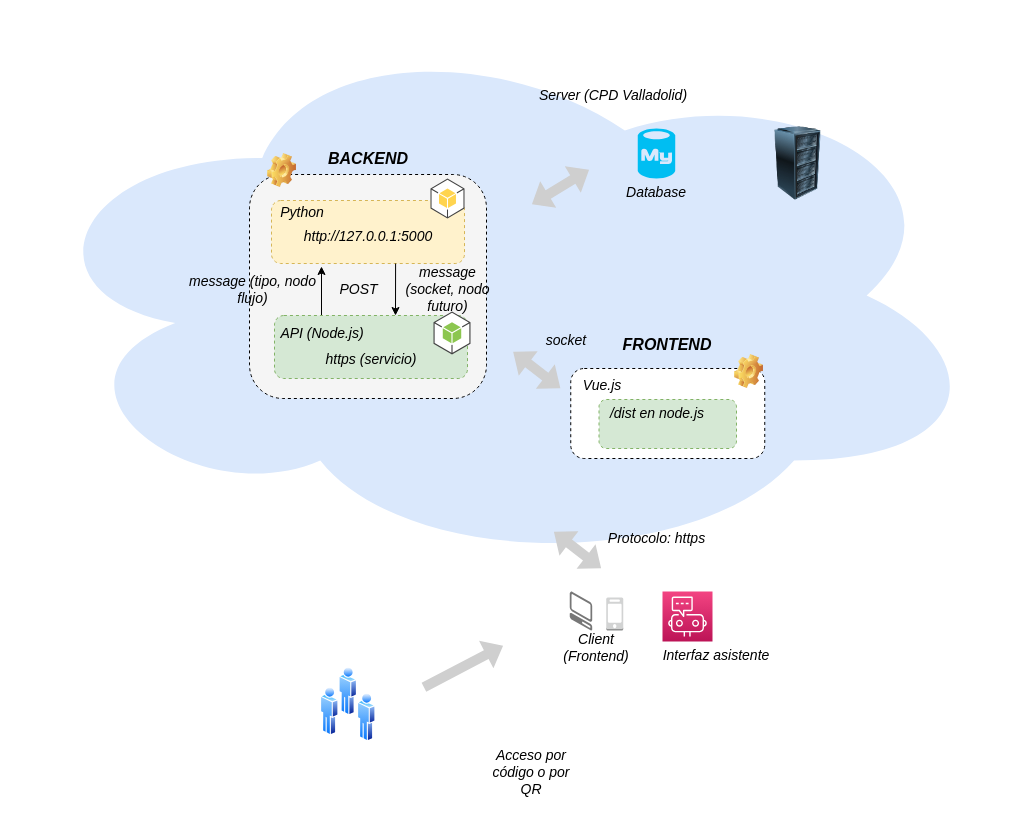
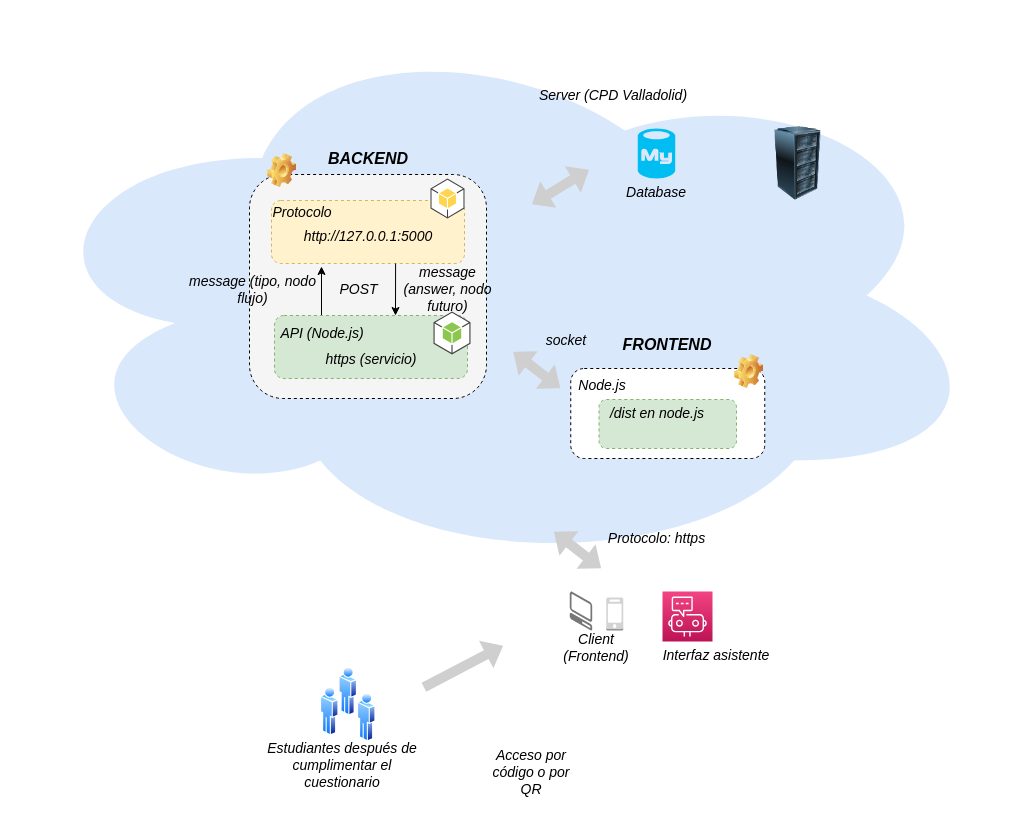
node "Python": label "Python" -> "Protocolo"
node "message (socket, nodo futuro)": label "message (socket, nodo futuro)" -> "message (answer, nodo futuro)"
node "Vue.js": label "Vue.js" -> "Node.js"
node "Estudiantes después de cumplimentar el cuestionario": added
